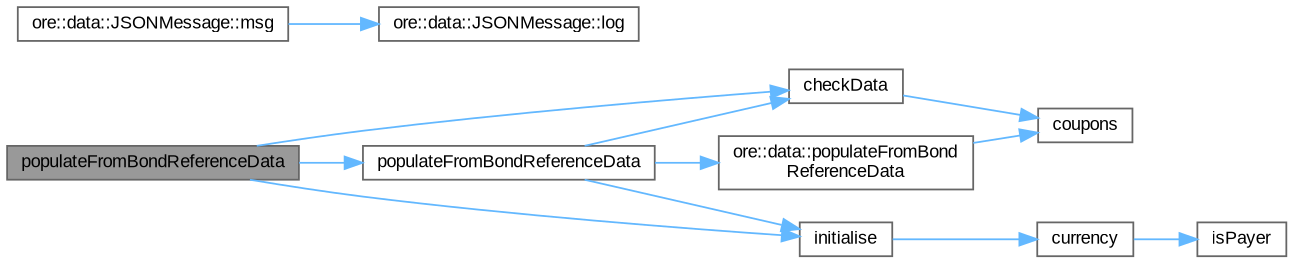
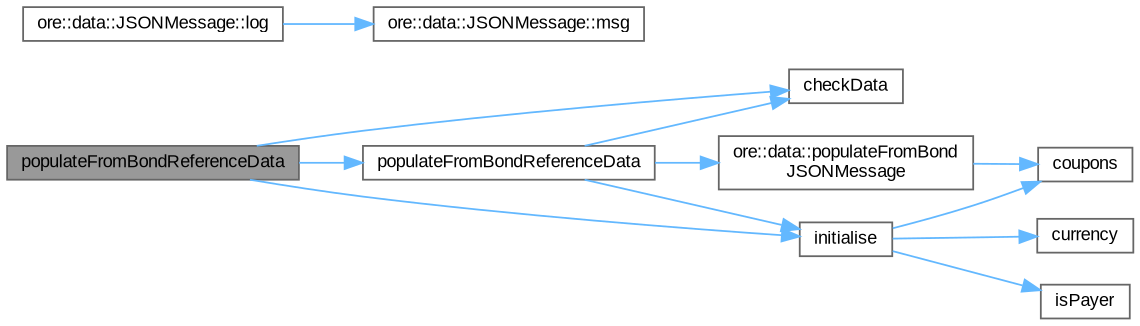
edge "ore::data::JSONMessage::msg" -> "ore::data::JSONMessage::log": reversed
edge "checkData" -> "coupons": now "initialise" -> "coupons"
node "ore::data::populateFromBond ReferenceData": label "ore::data::populateFromBond ReferenceData" -> "ore::data::populateFromBond JSONMessage"
edge "currency" -> "isPayer": now "initialise" -> "isPayer"
